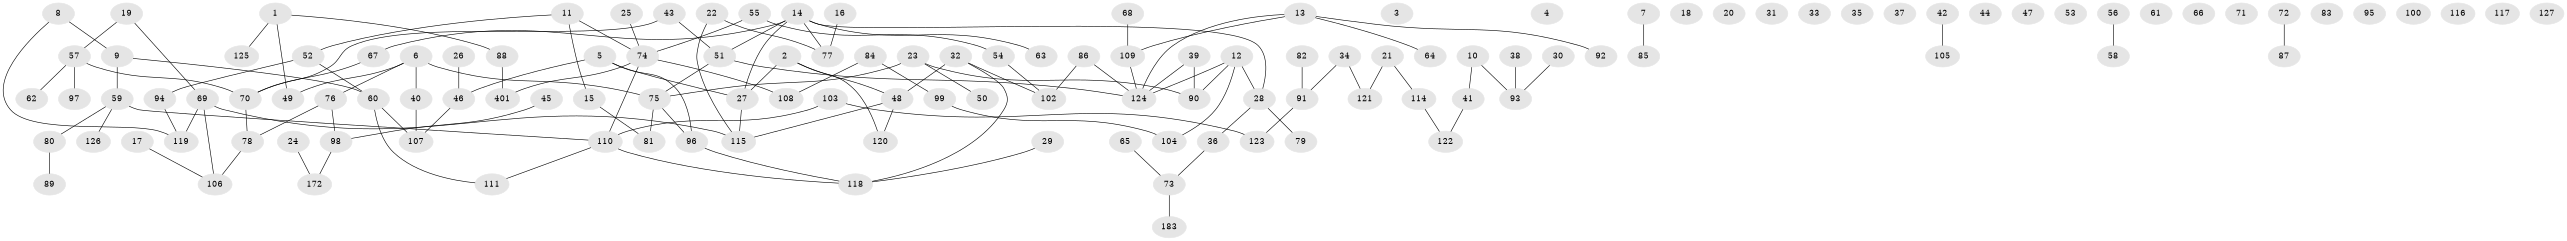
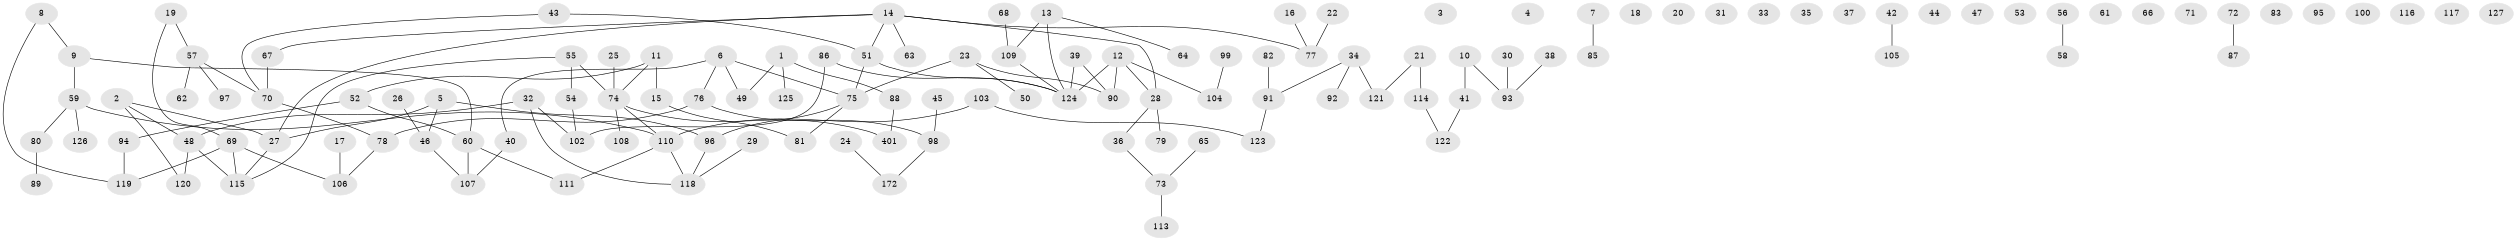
edge "13" -- "92": now "34" -- "92"
node "84": removed
edge "22" -- "115": now "55" -- "115"
node "183": label "183" -> "113"
